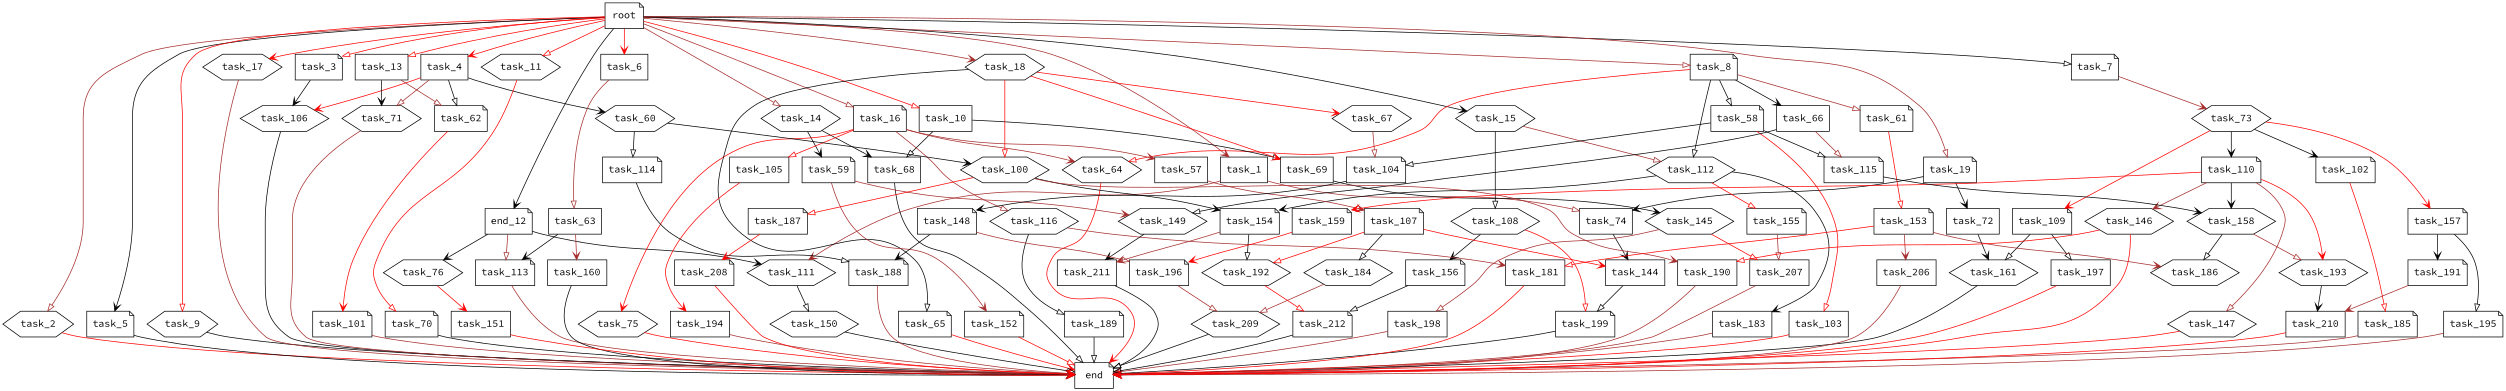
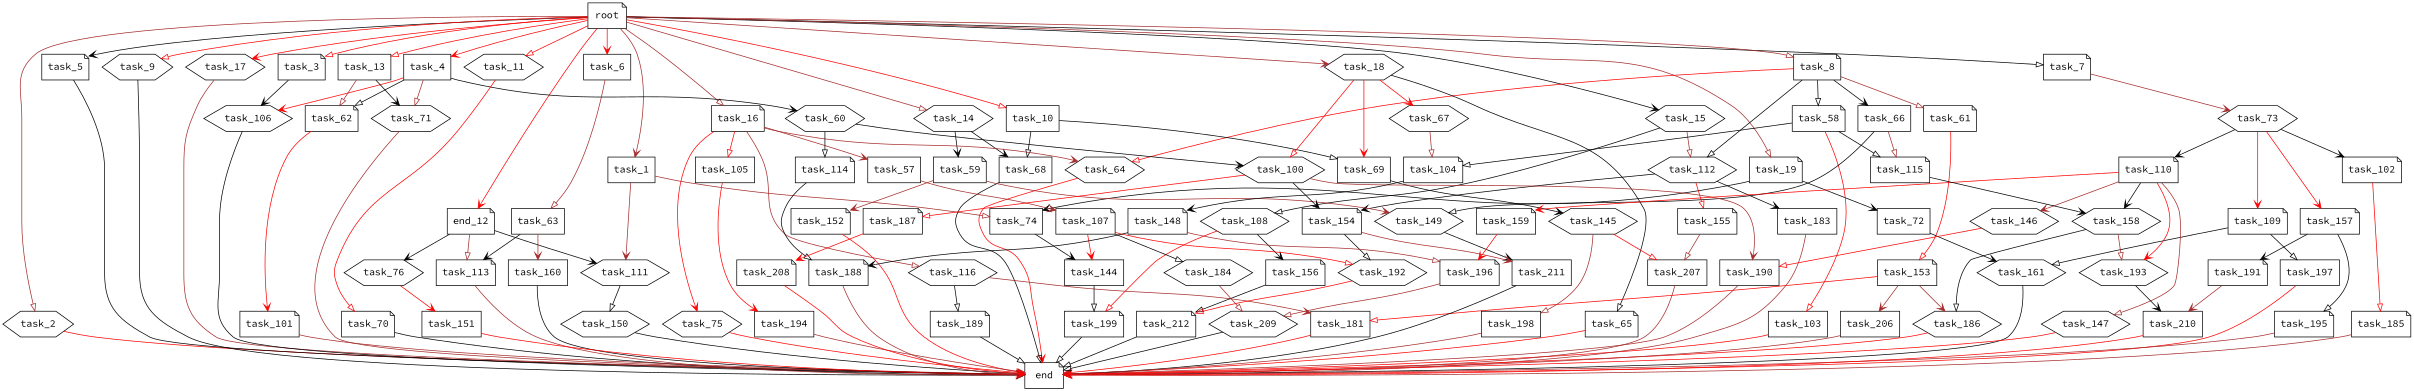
edge "root" -> "end_12": color black -> red
edge "task_146" -> "end": now "task_186" -> "end"
